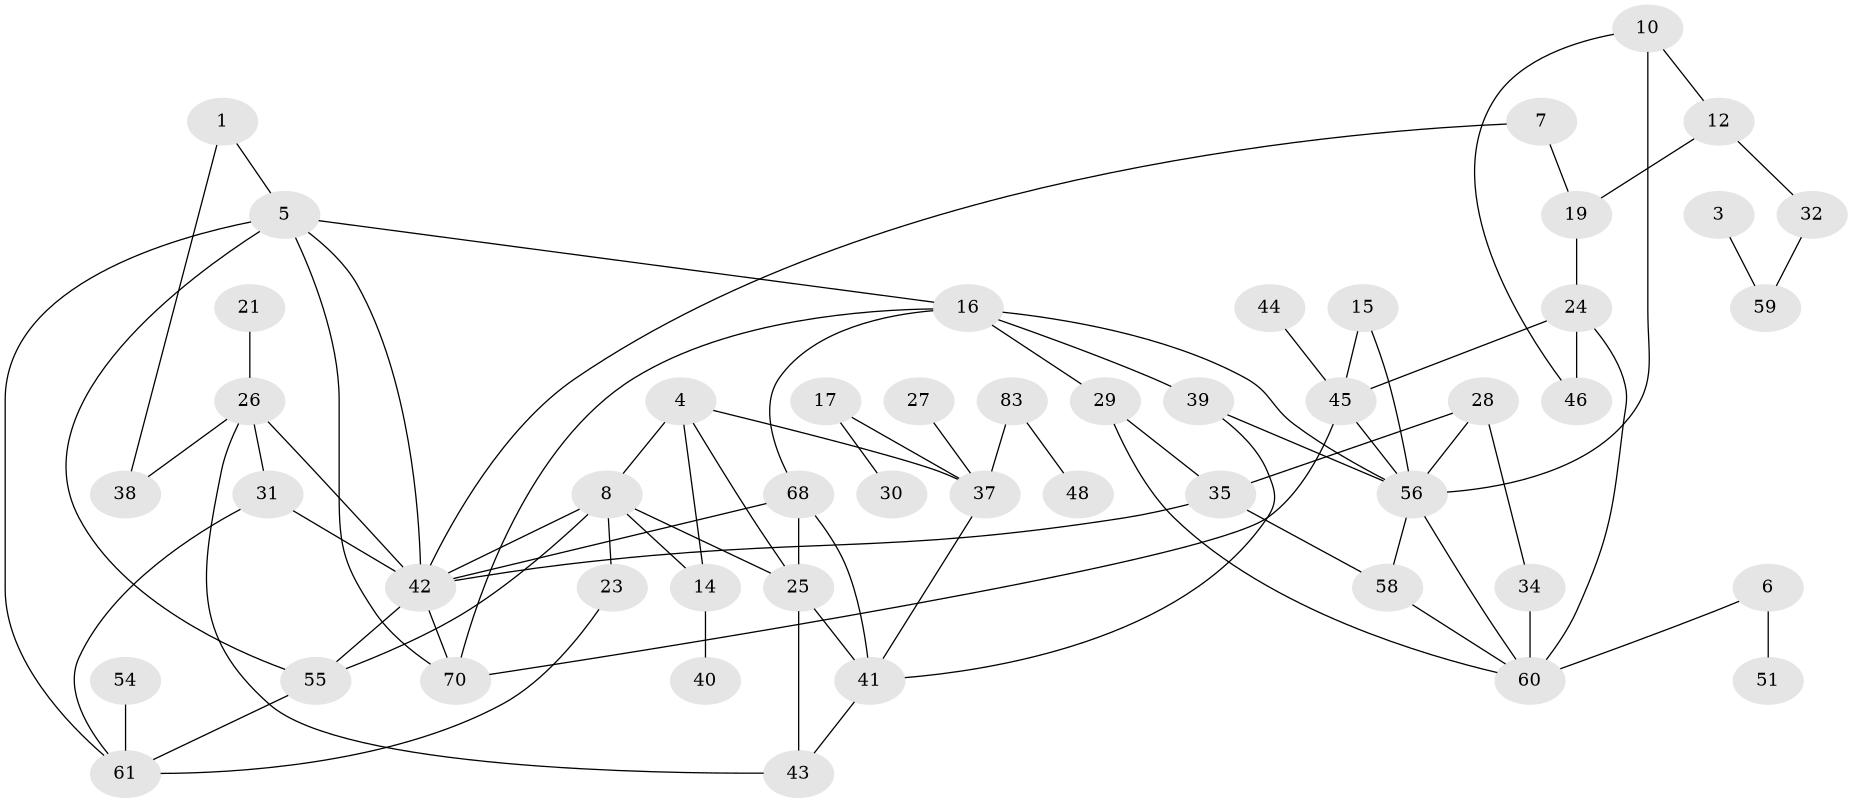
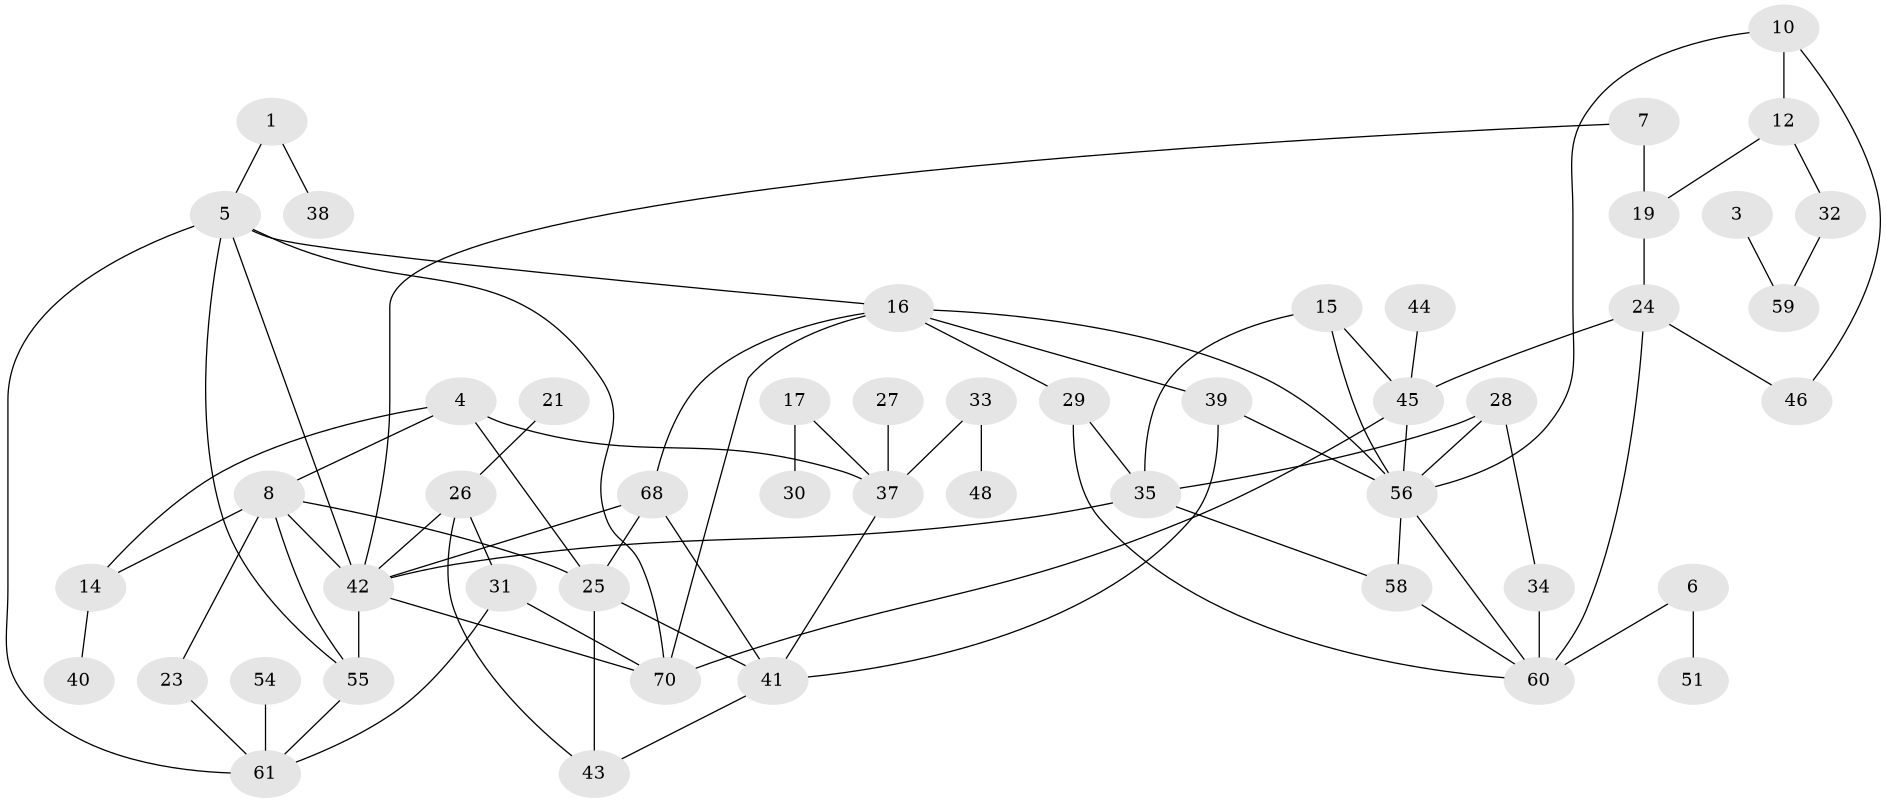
edge "15" -- "35": added
node "83": label "83" -> "33"
edge "26" -- "38": removed
edge "31" -- "42": now "31" -- "70"
